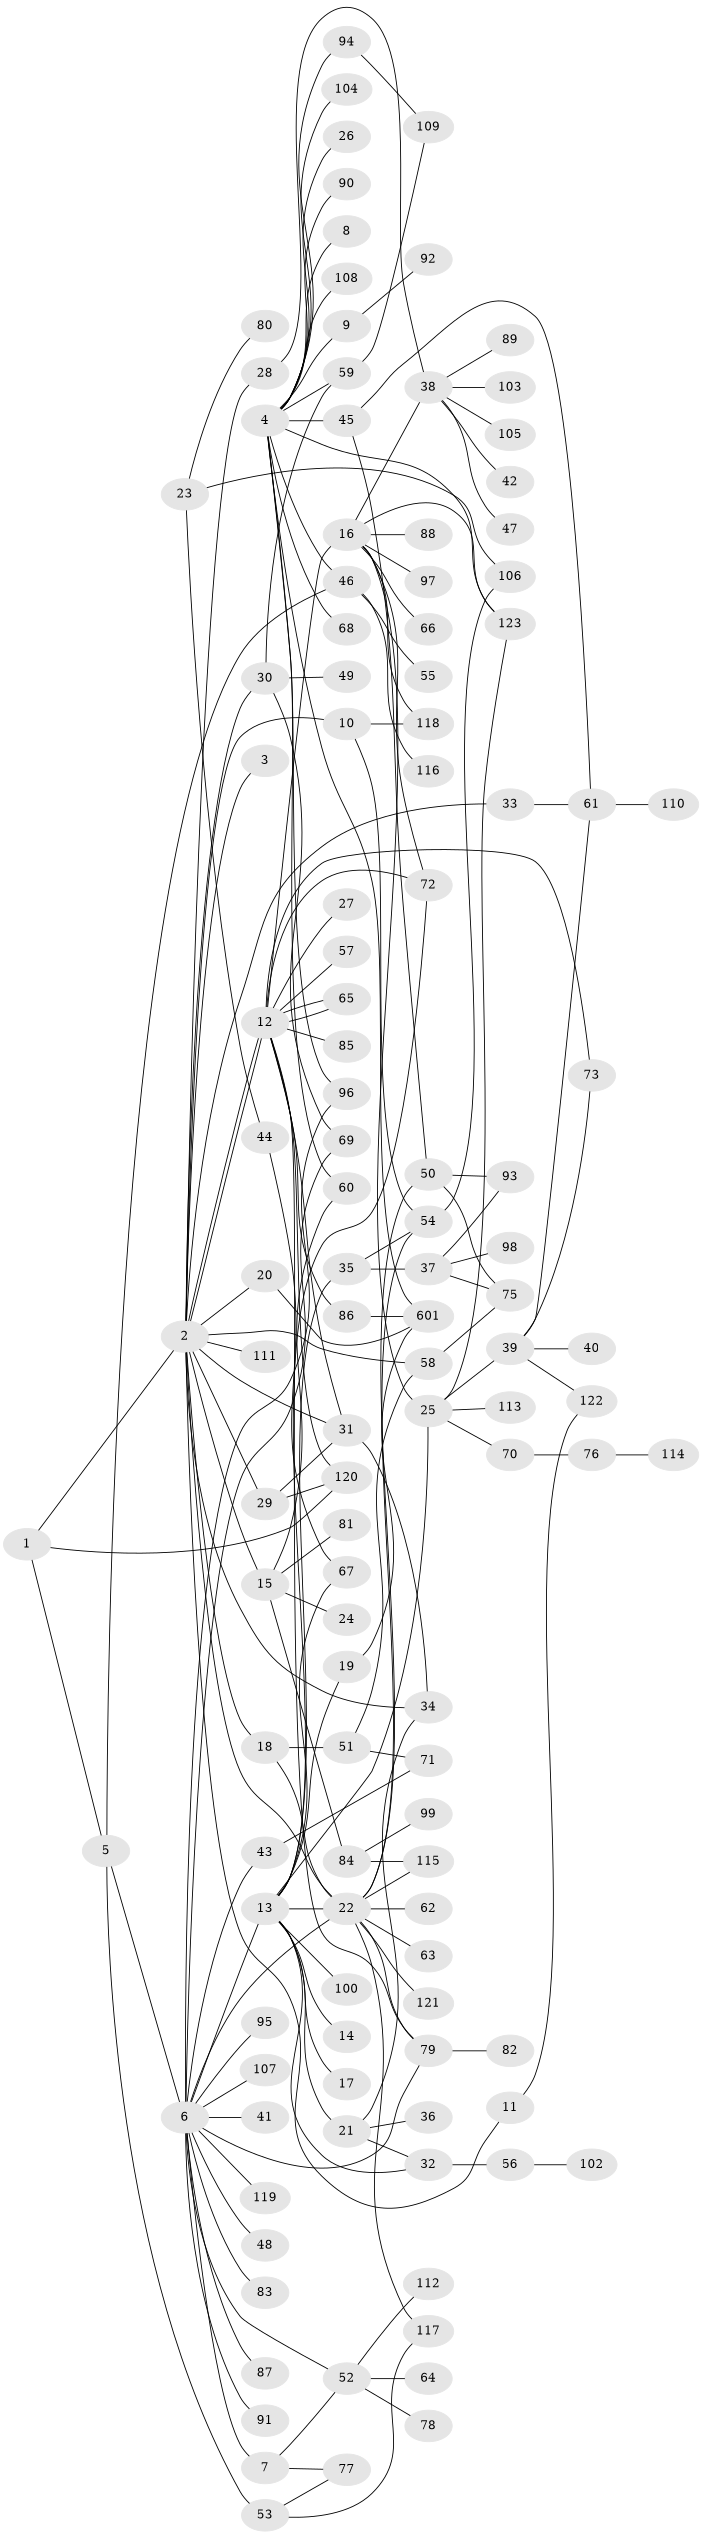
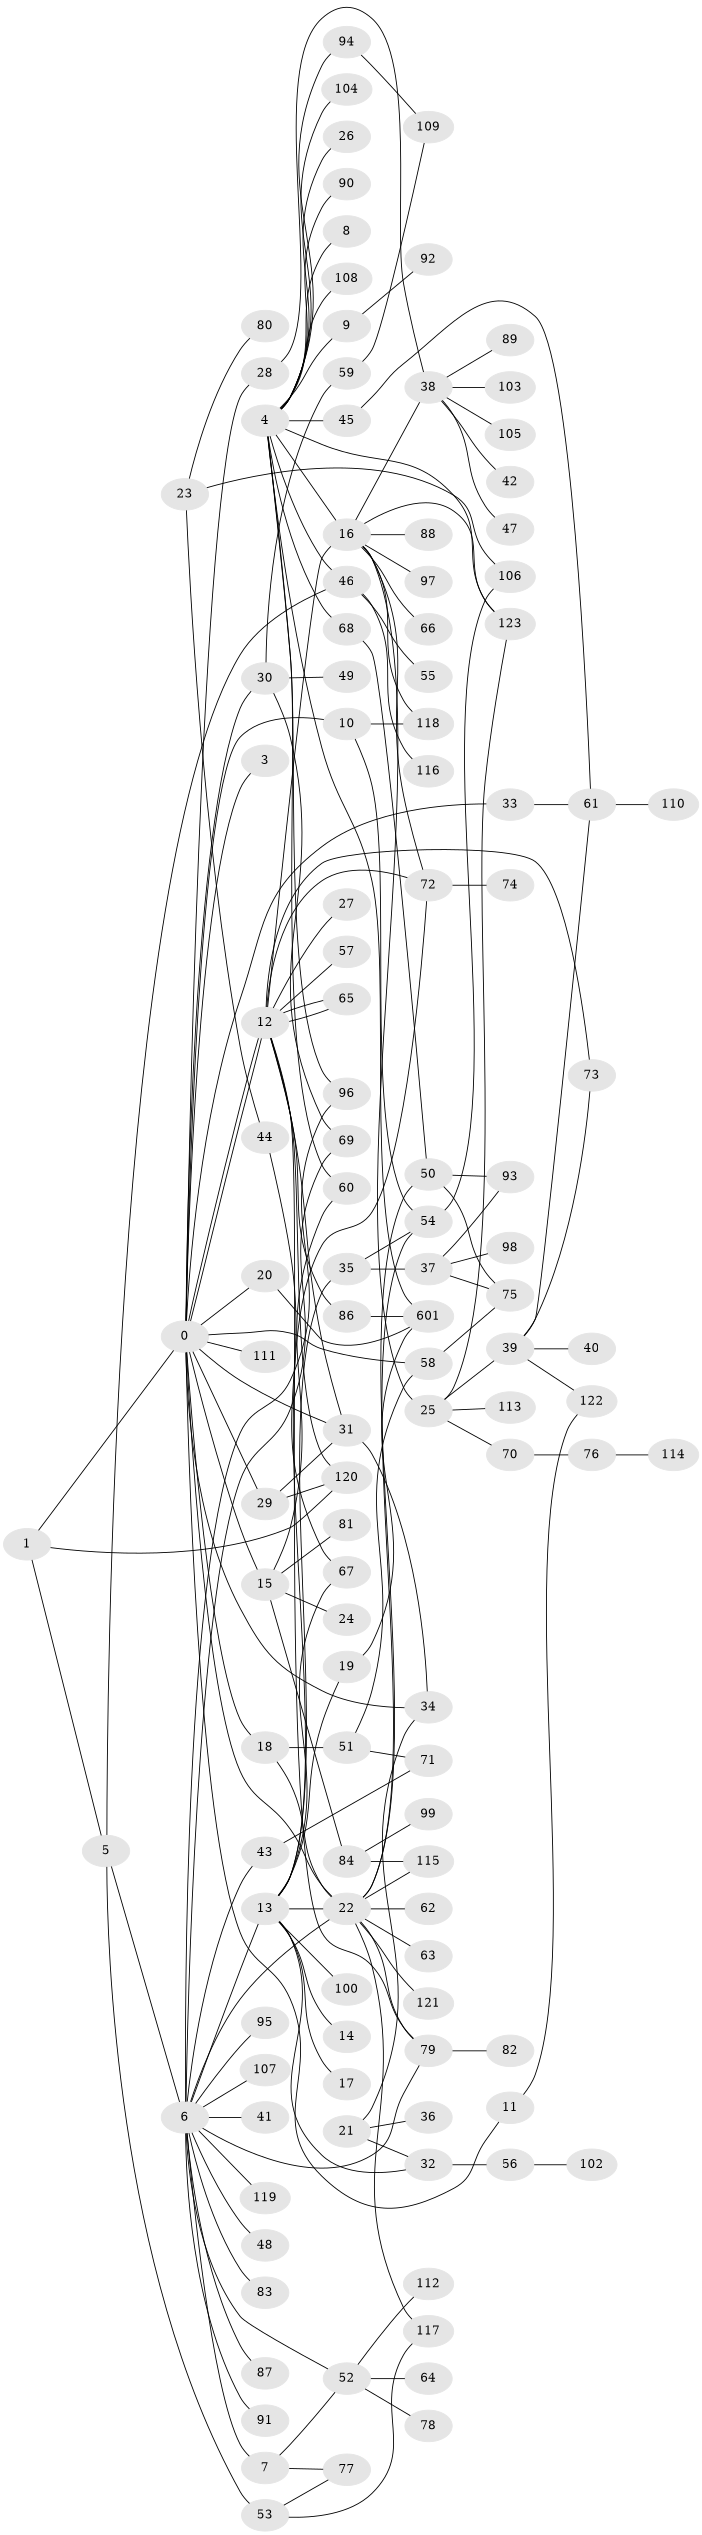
edge "59" -- "4": now "16" -- "4"
edge "45" -- "50": now "68" -- "50"
node "74": added
node "85": removed
node "2": label "2" -> "0"
edge "25" -- "13": removed
edge "13" -- "21": removed
